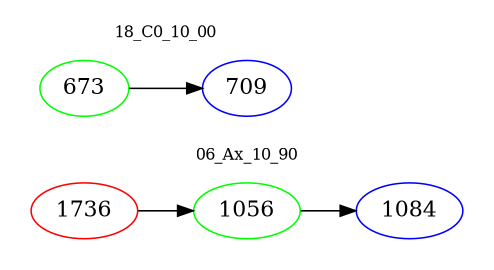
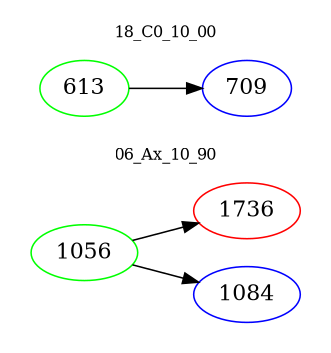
node "673": label "673" -> "613"
edge "1736" -> "1056": reversed
